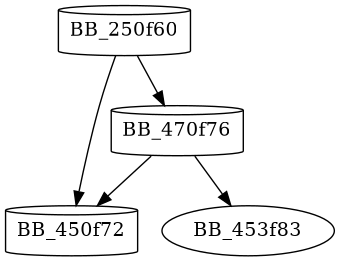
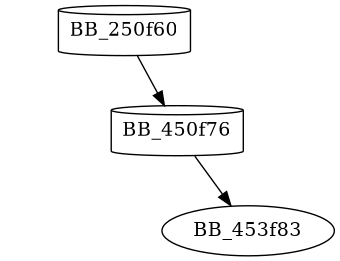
node "BB_470f76": label "BB_470f76" -> "BB_450f76"
node "BB_450f72": removed
